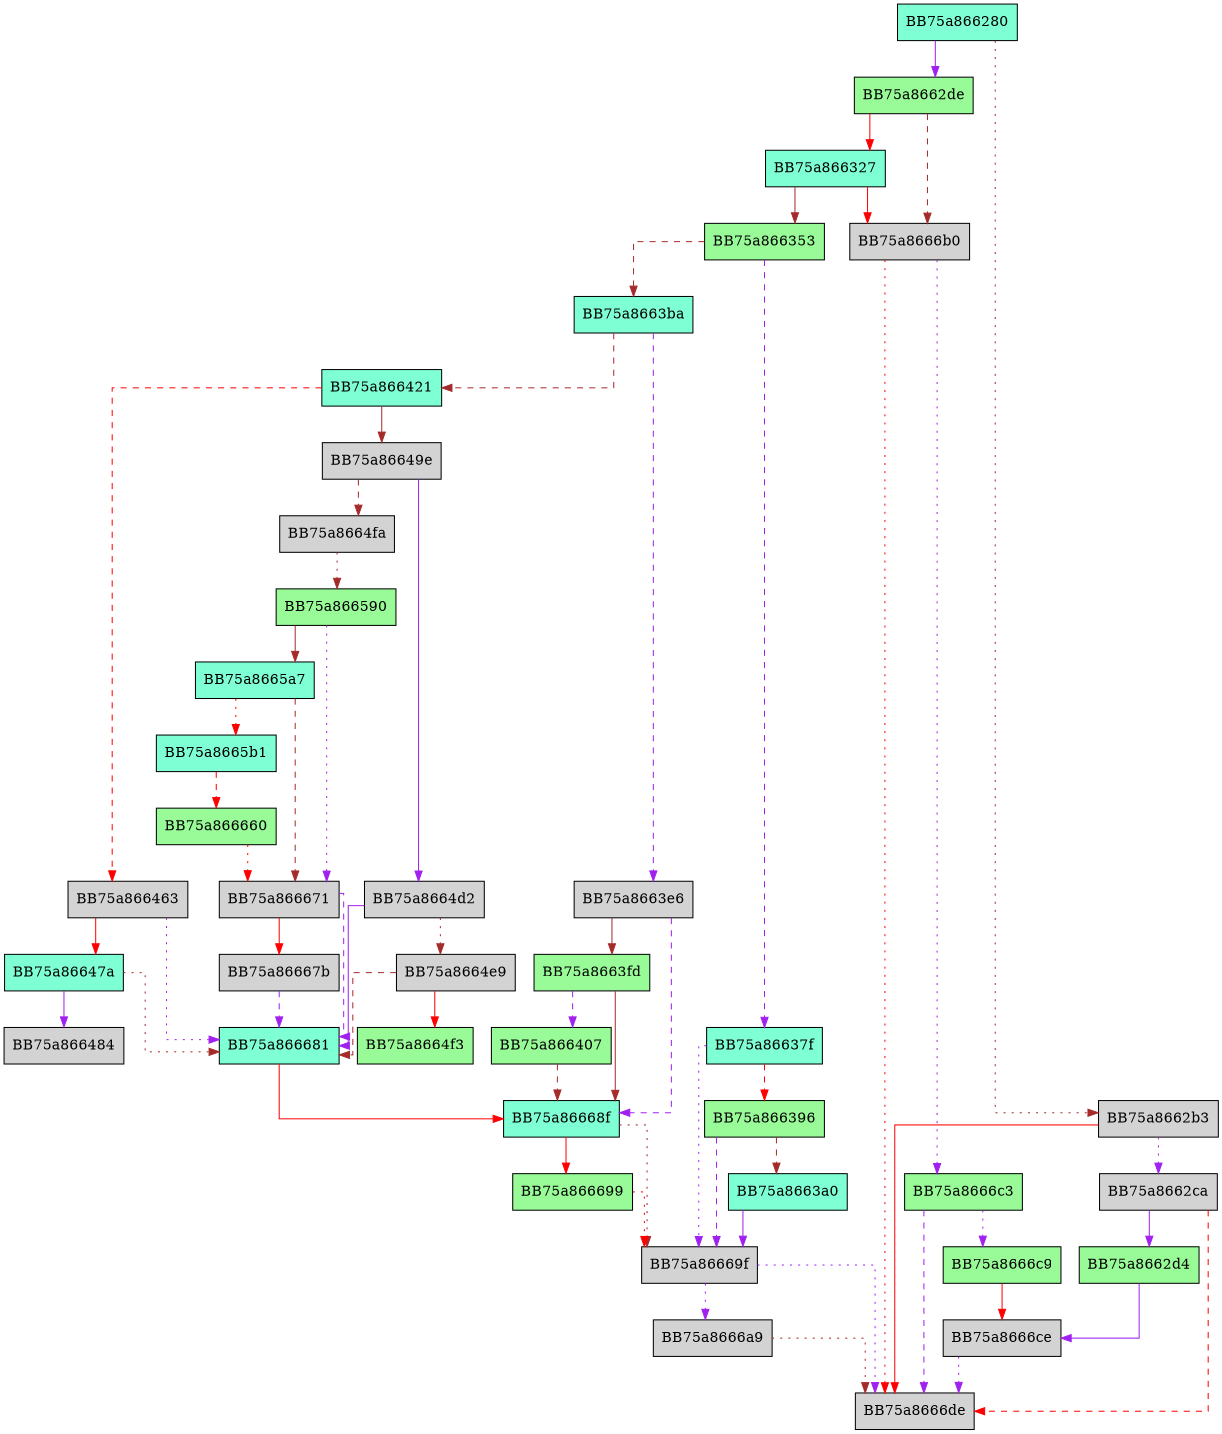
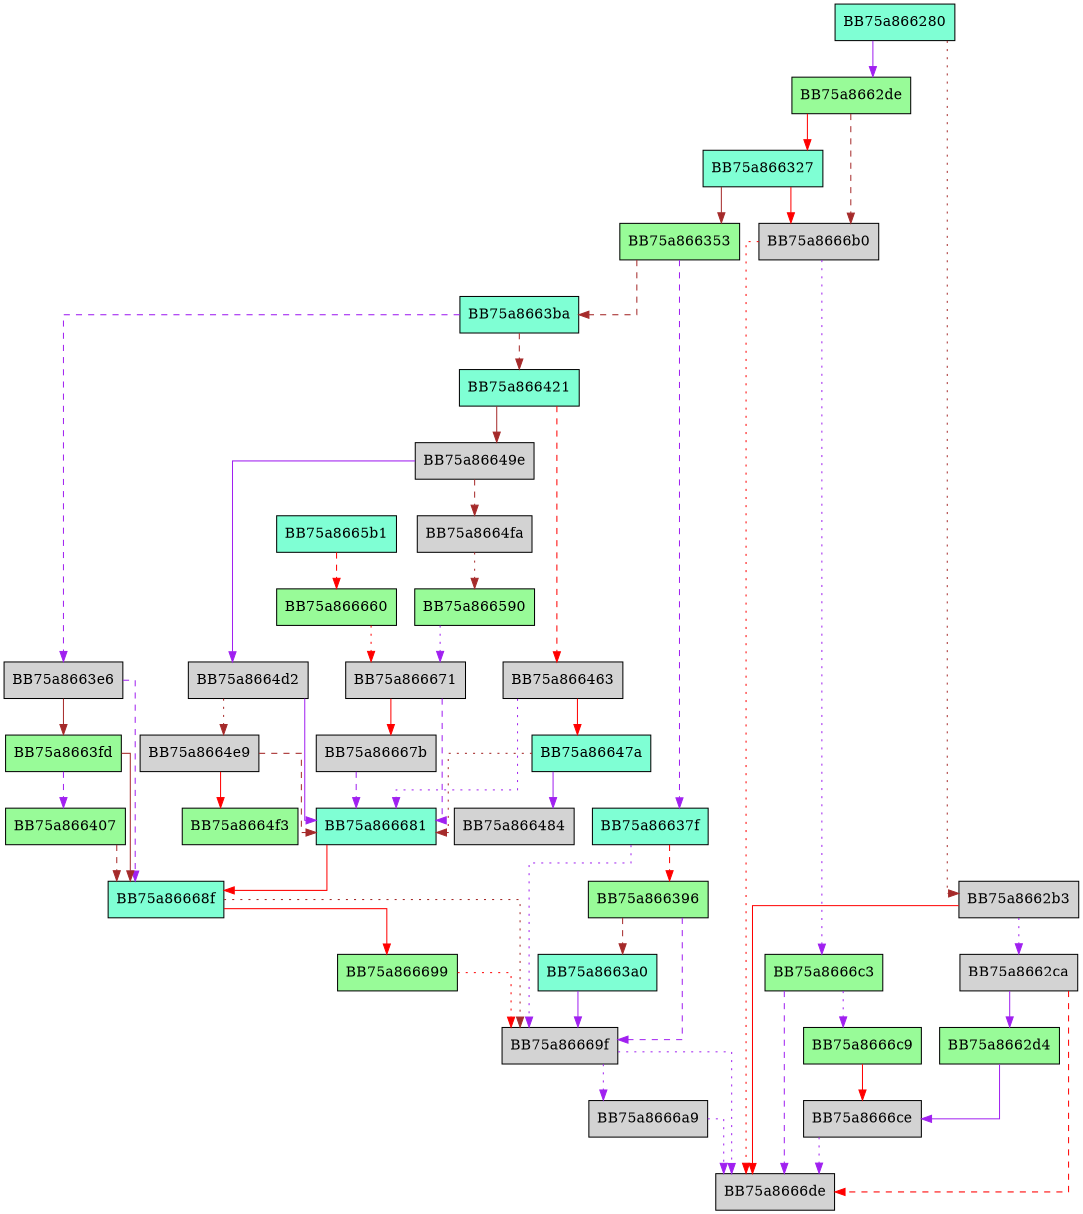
node "BB75a8665a7": removed
edge "BB75a8666a9" -> "BB75a8666de": color brown -> purple
